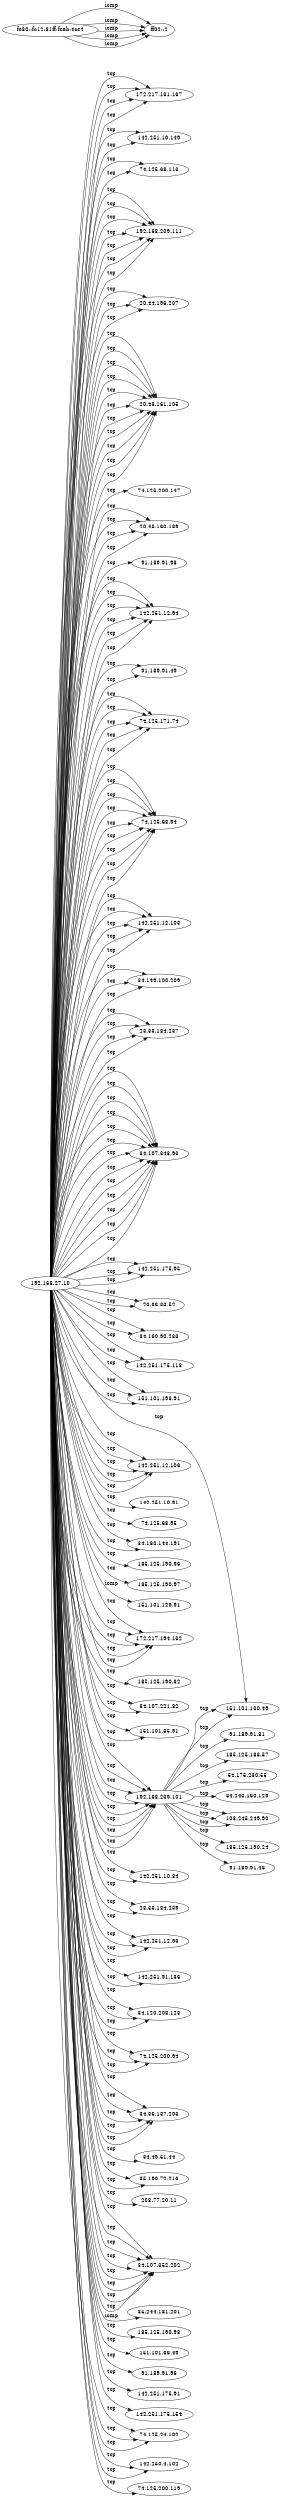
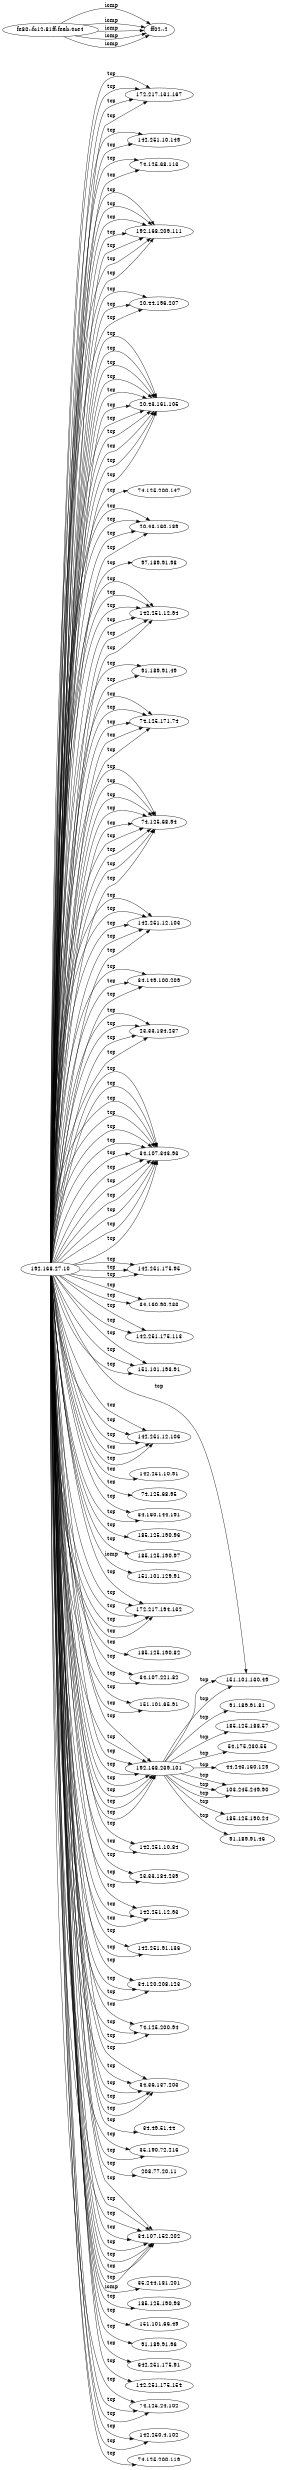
node "91.189.91.98": label "91.189.91.98" -> "97.189.91.98"
node "23.66.33.52": removed
node "34.243.160.129": label "34.243.160.129" -> "44.243.160.129"
node "34.107.352.202": label "34.107.352.202" -> "34.107.152.202"
node "142.251.175.91": label "142.251.175.91" -> "642.251.175.91"
